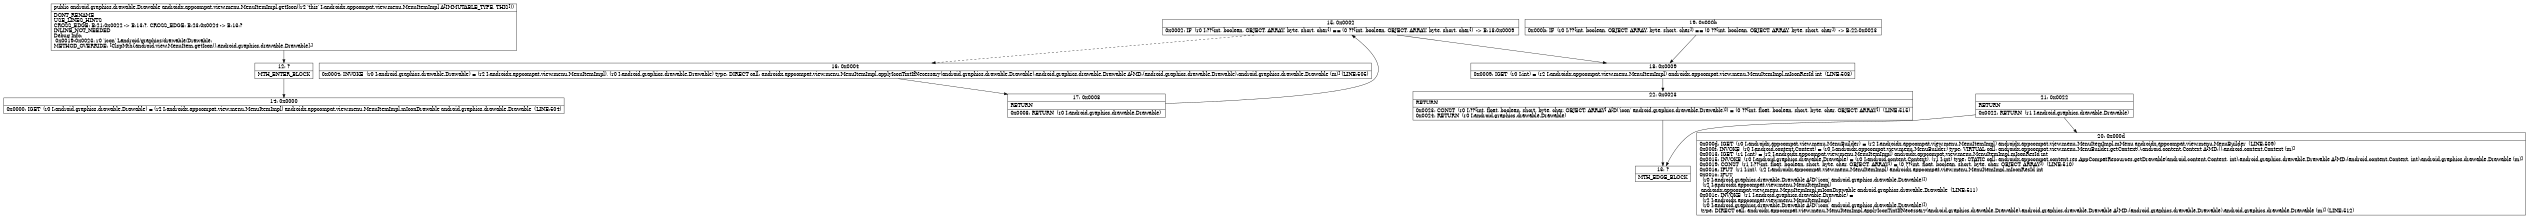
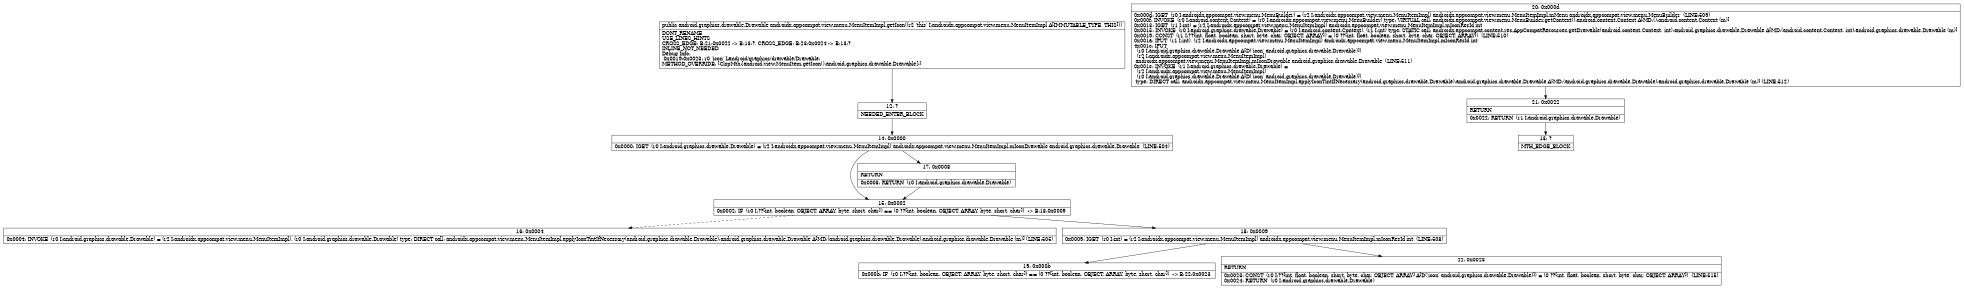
edge "19: 0x000b" -> "18: 0x0009": reversed
node "12: ?": text "MTH_ENTER_BLOCK" -> "NEEDED_ENTER_BLOCK"
edge "16: 0x0004" -> "17: 0x0008": now "14: 0x0000" -> "17: 0x0008"
edge "21: 0x0022" -> "20: 0x000d": reversed
edge "22: 0x0023" -> "13: ?": removed
edge "14: 0x0000" -> "15: 0x0002": added
node "20: 0x000d": text "0x001c: IPUT" -> "4x001c: IPUT"
